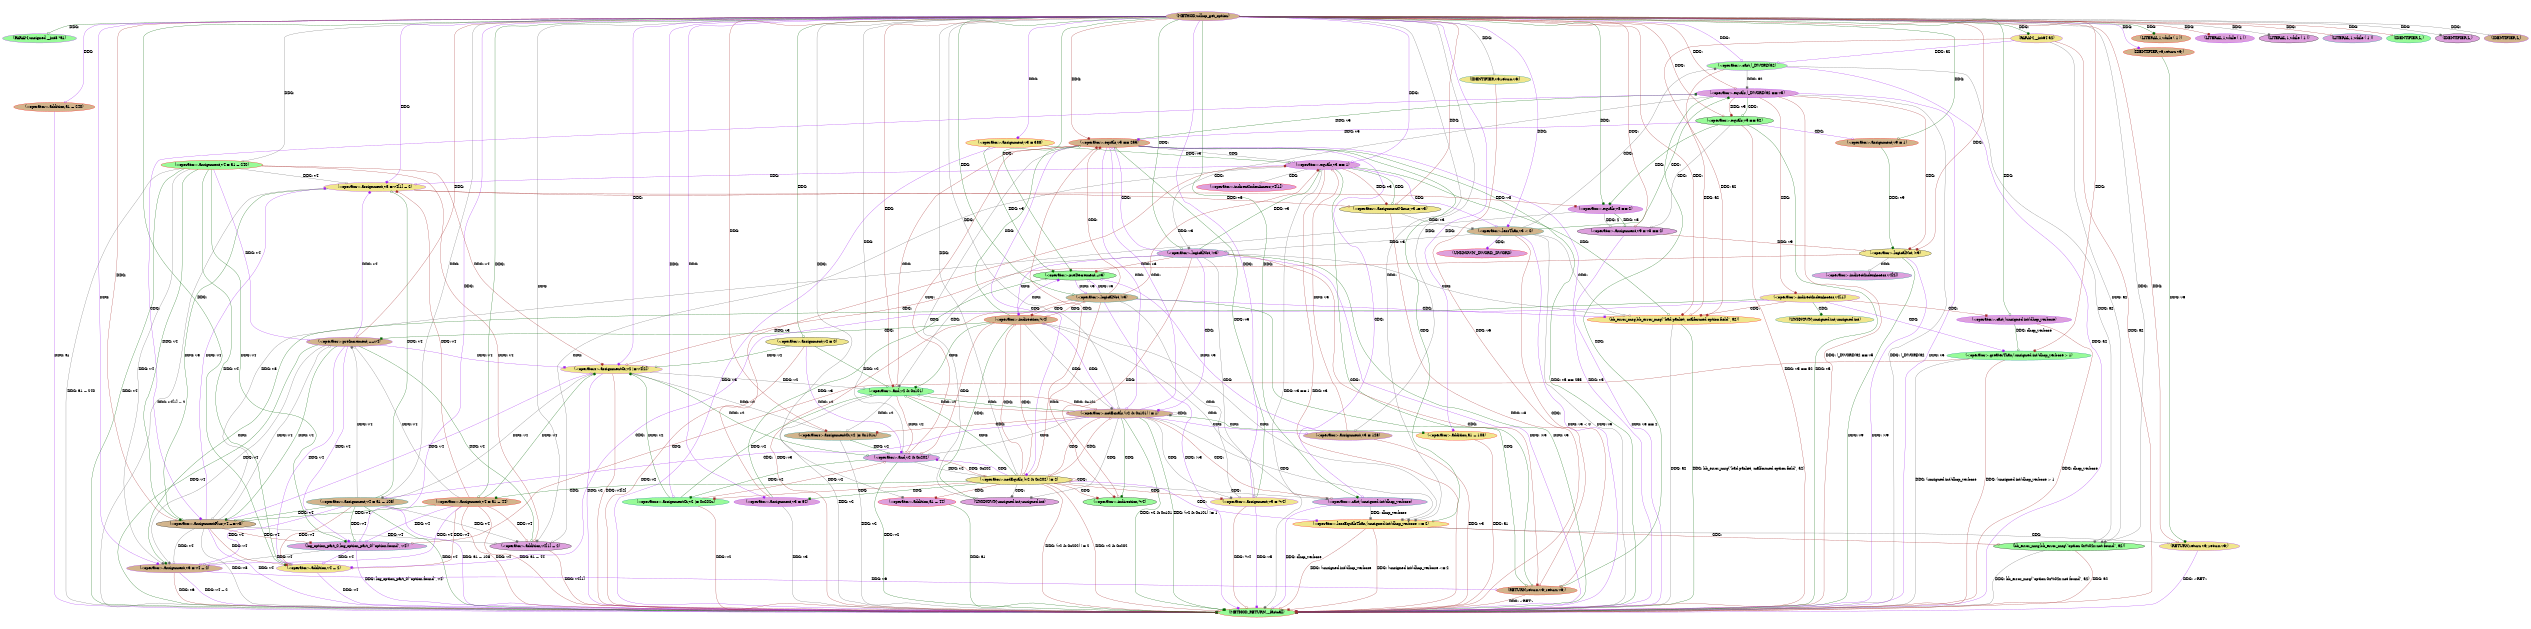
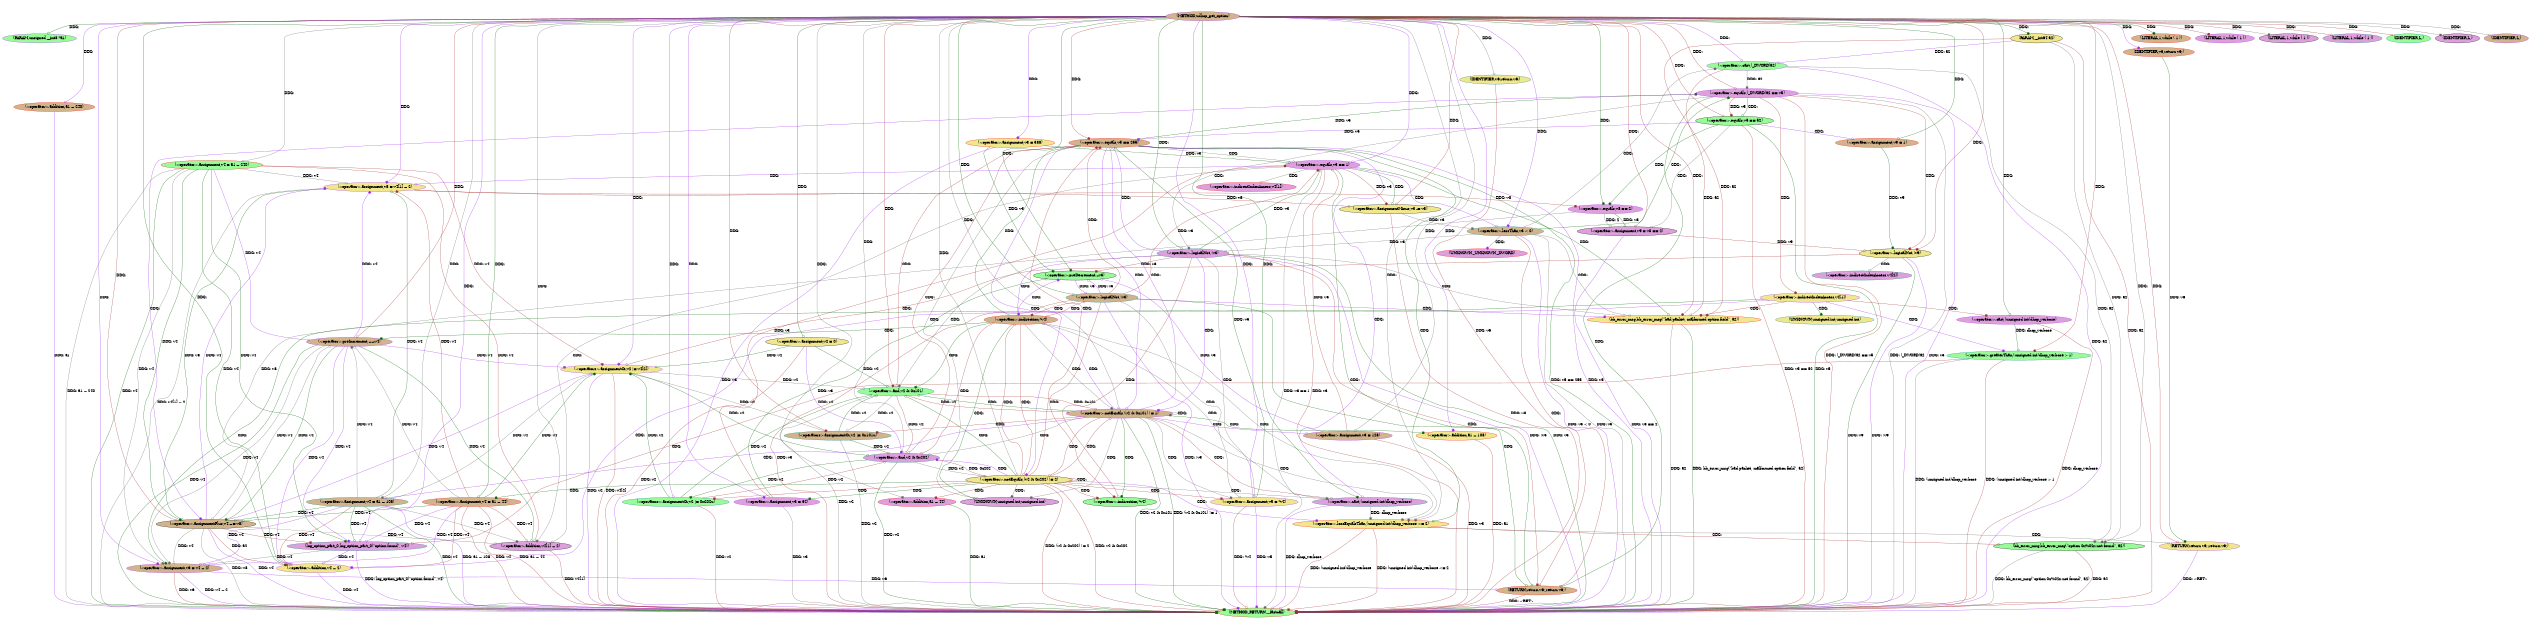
node "(PARAM,__int64 a2)": color purple -> black
node "(UNKNOWN,_DWORD,_DWORD)": label "(UNKNOWN,_DWORD,_DWORD)" -> "(UNKNOWN,_UNKNOWN,_DWORD)"
edge "(<operators>.assignmentOr,v2 |= 0x101u)" -> "(<operator>.and,v2 & 0x101)": added, label "DDG: v2"
edge "(<operator>.assignmentPlus,v4 += v8)" -> "(<operator>.addition,v4 + 2)": label "DDG: v4" -> "DDG: a2"
